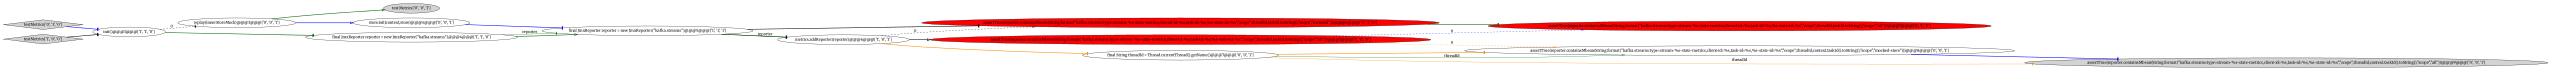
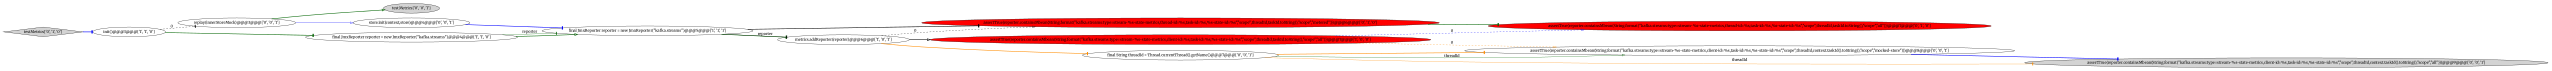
edge "replay(innerStoreMock)@@@3@@@['0', '0', '1']" -> "store.init(context,store)@@@4@@@['0', '0', '1']": style bold -> solid
node "testMetrics['1', '0', '0']": removed
